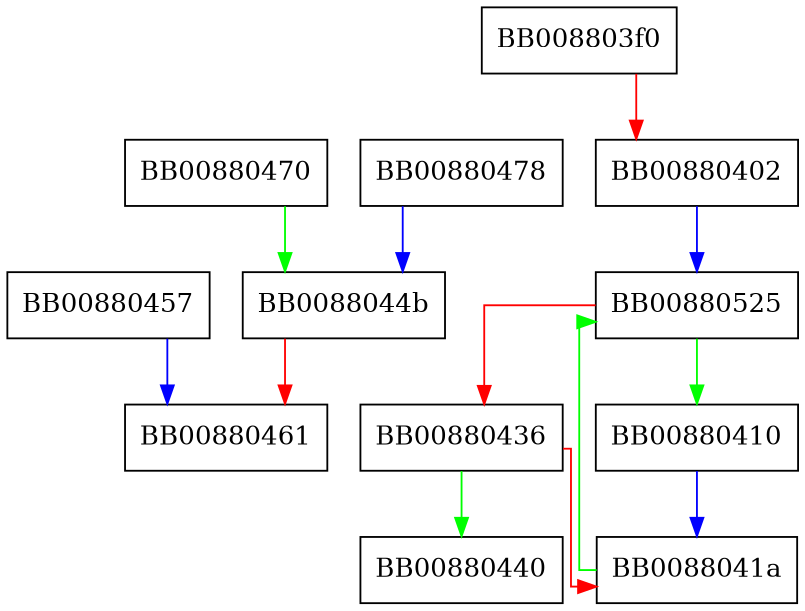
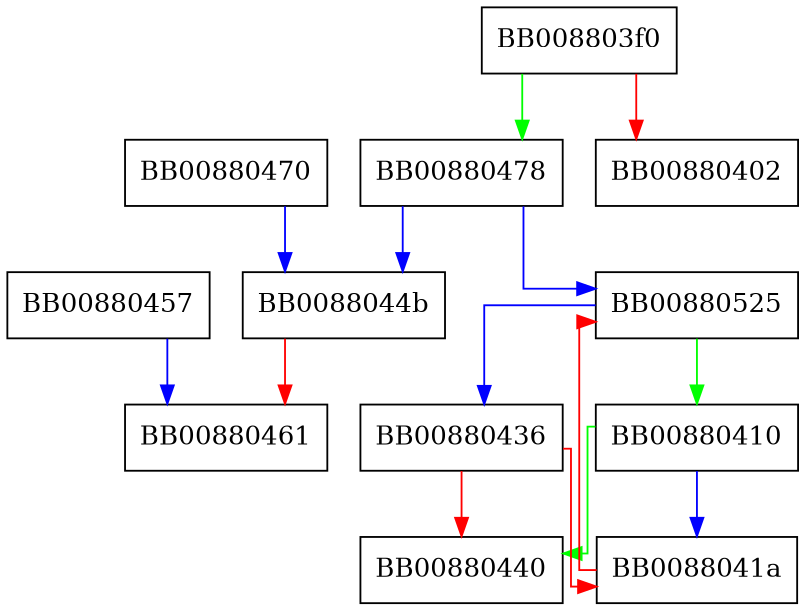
edge "BB008803f0" -> "BB00880478": added
edge "BB00880470" -> "BB0088044b": color green -> blue
edge "BB00880402" -> "BB00880525": now "BB00880478" -> "BB00880525"
edge "BB00880525" -> "BB00880436": color red -> blue
edge "BB0088041a" -> "BB00880525": color green -> red
edge "BB00880410" -> "BB00880440": added
edge "BB00880436" -> "BB00880440": color green -> red
